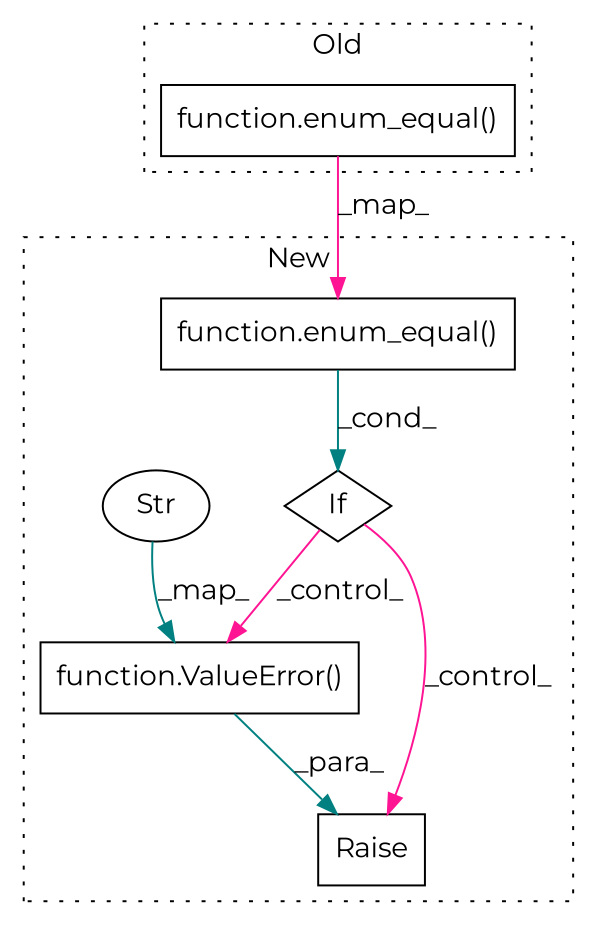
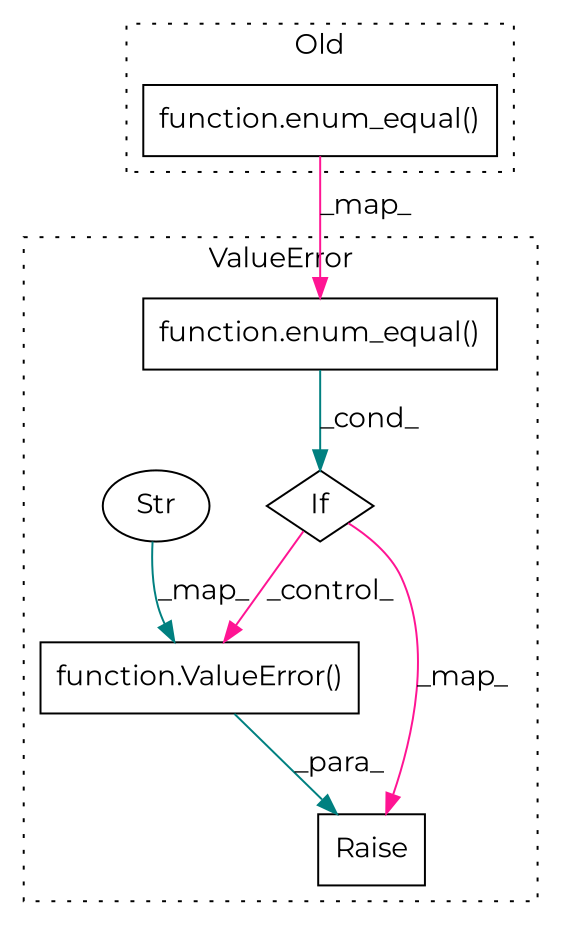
cluster "New": label "New" -> "ValueError"
edge "If" -> "Raise": label "_control_" -> "_map_"
